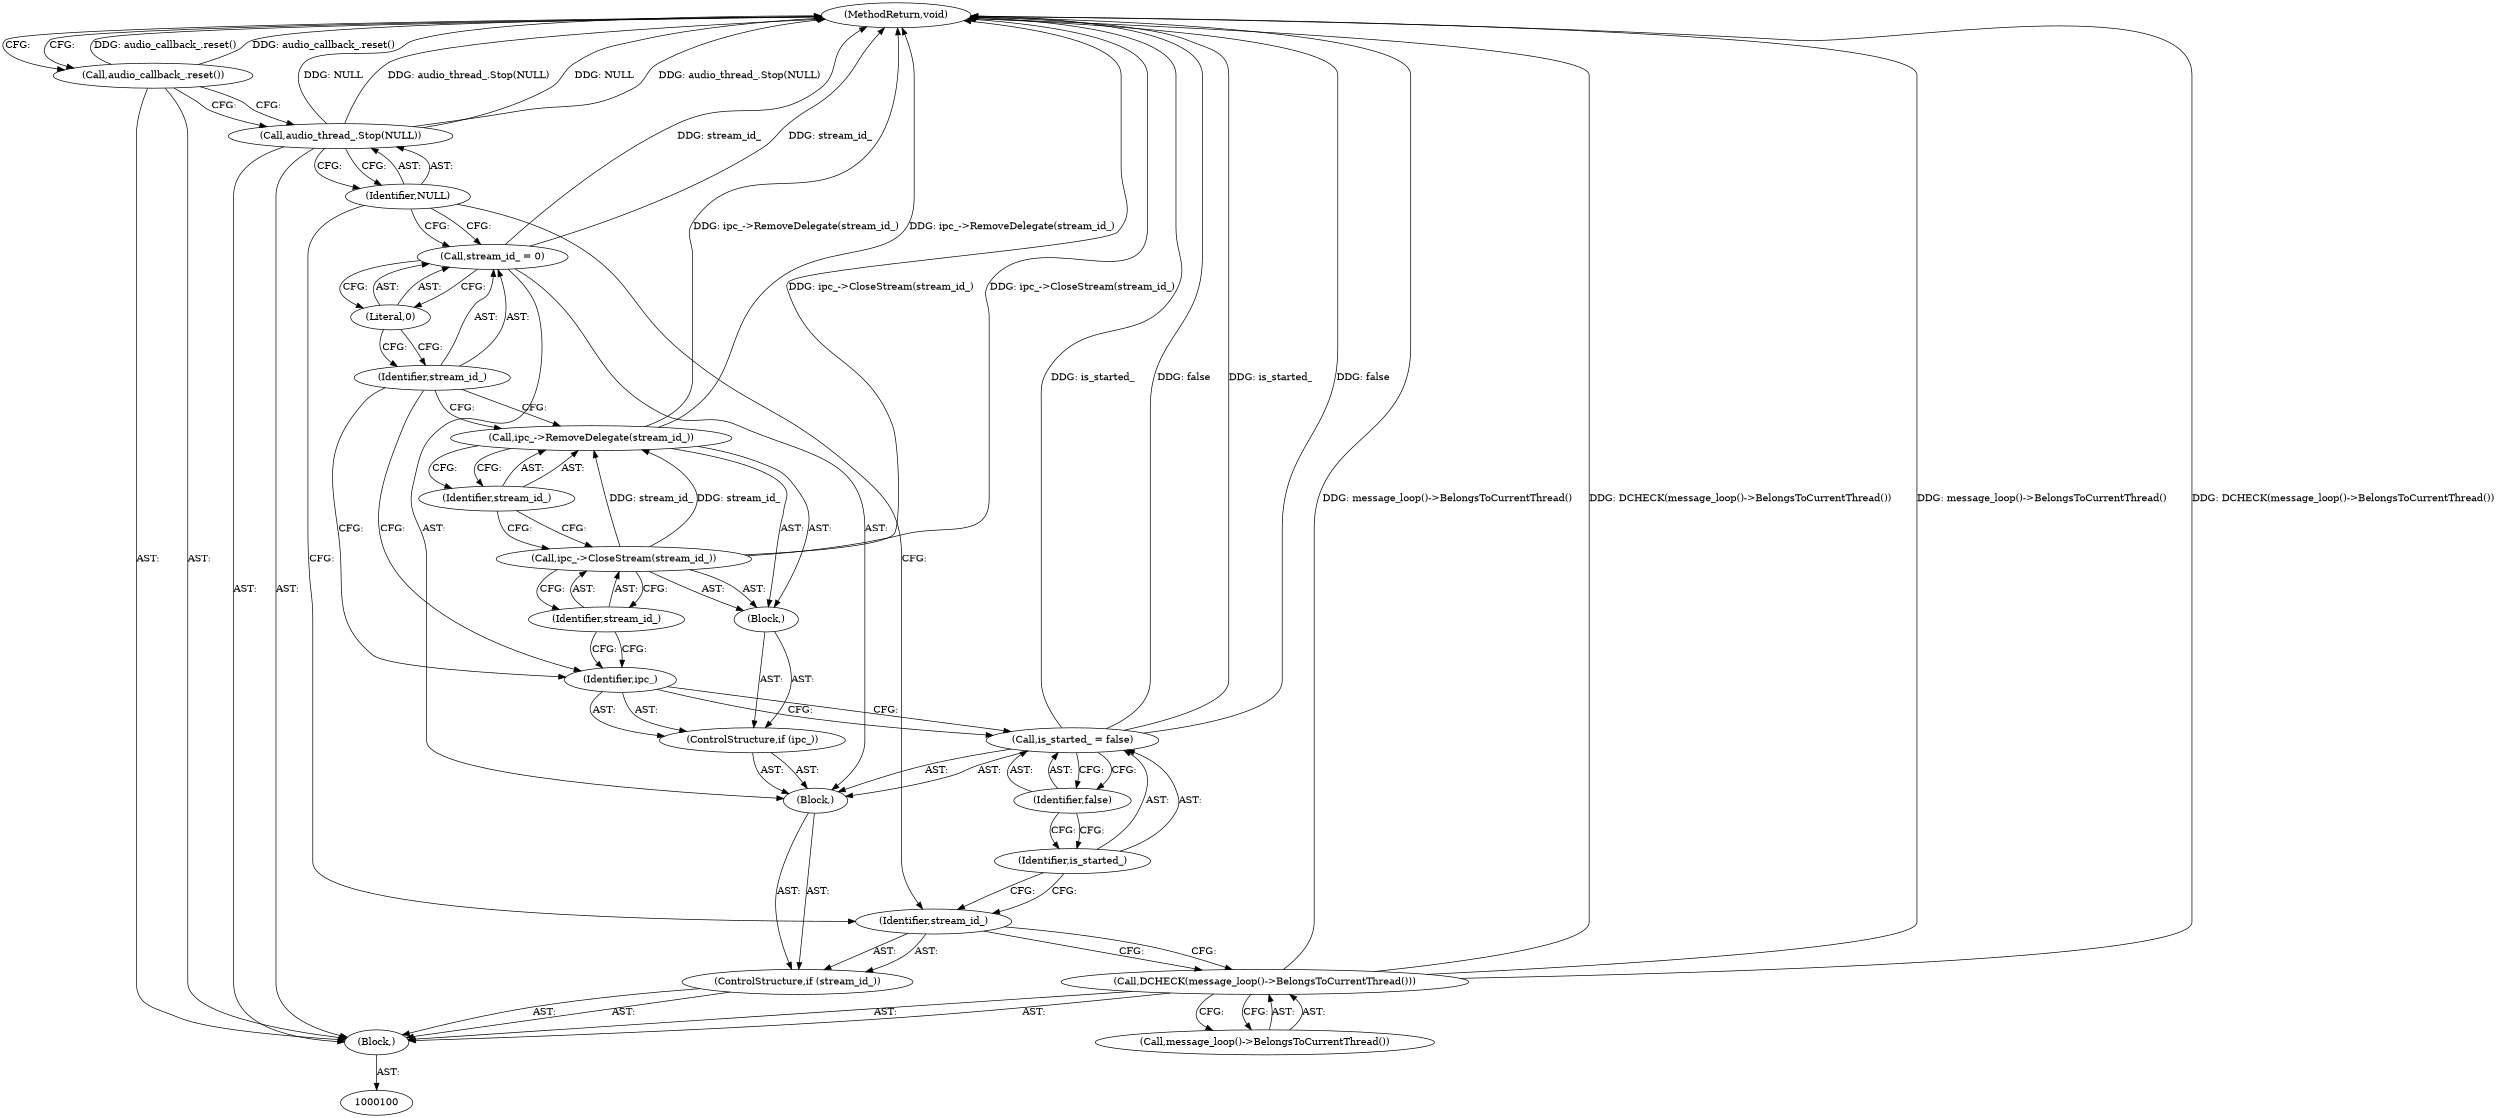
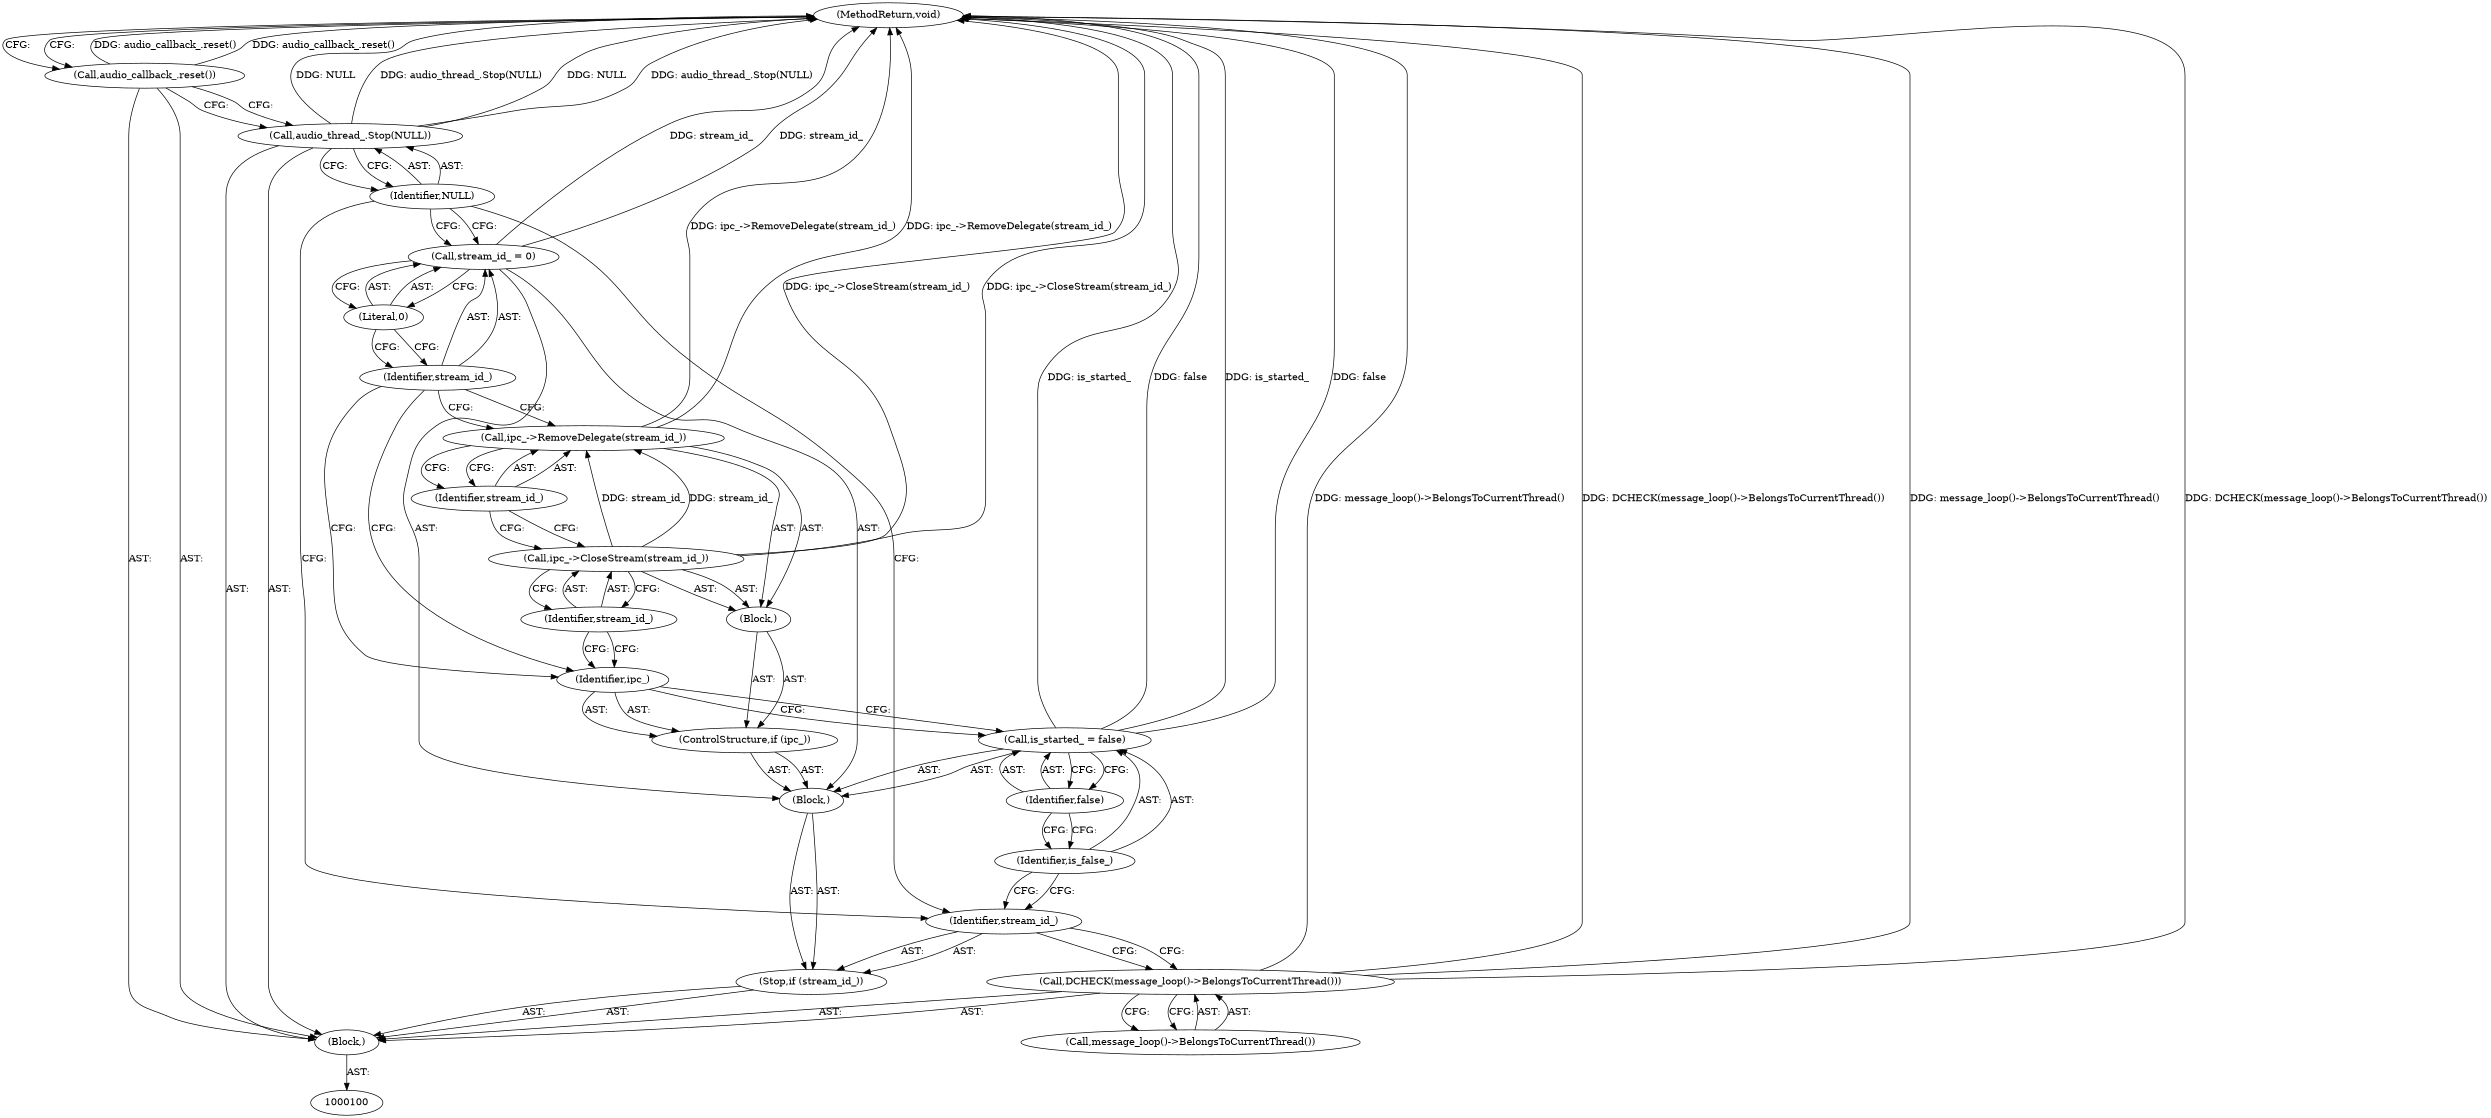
node "(Identifier,is_started_)": label "(Identifier,is_started_)" -> "(Identifier,is_false_)"
node "(ControlStructure,if (stream_id_))": label "(ControlStructure,if (stream_id_))" -> "(Stop,if (stream_id_))"
